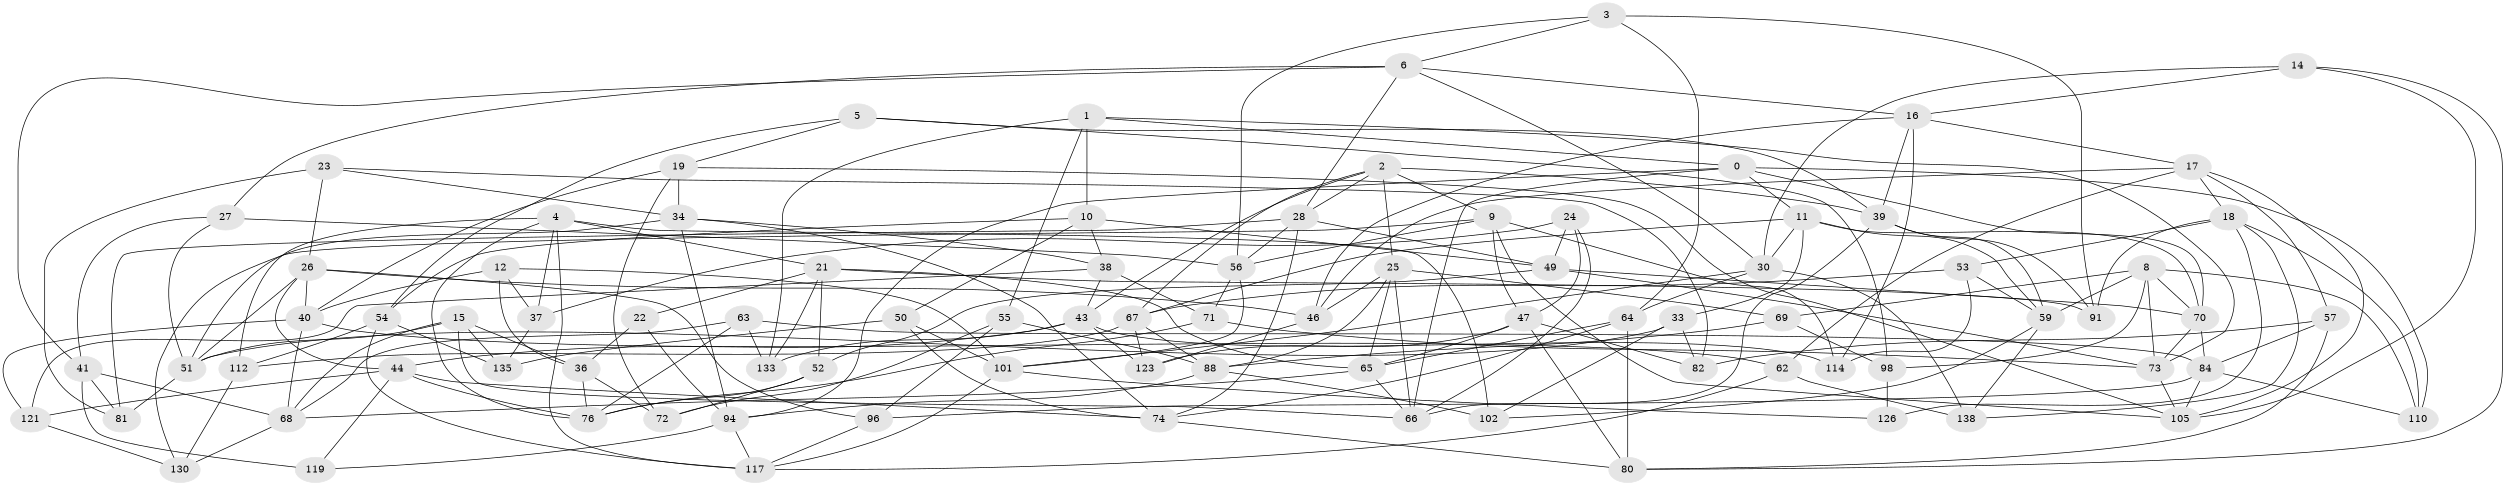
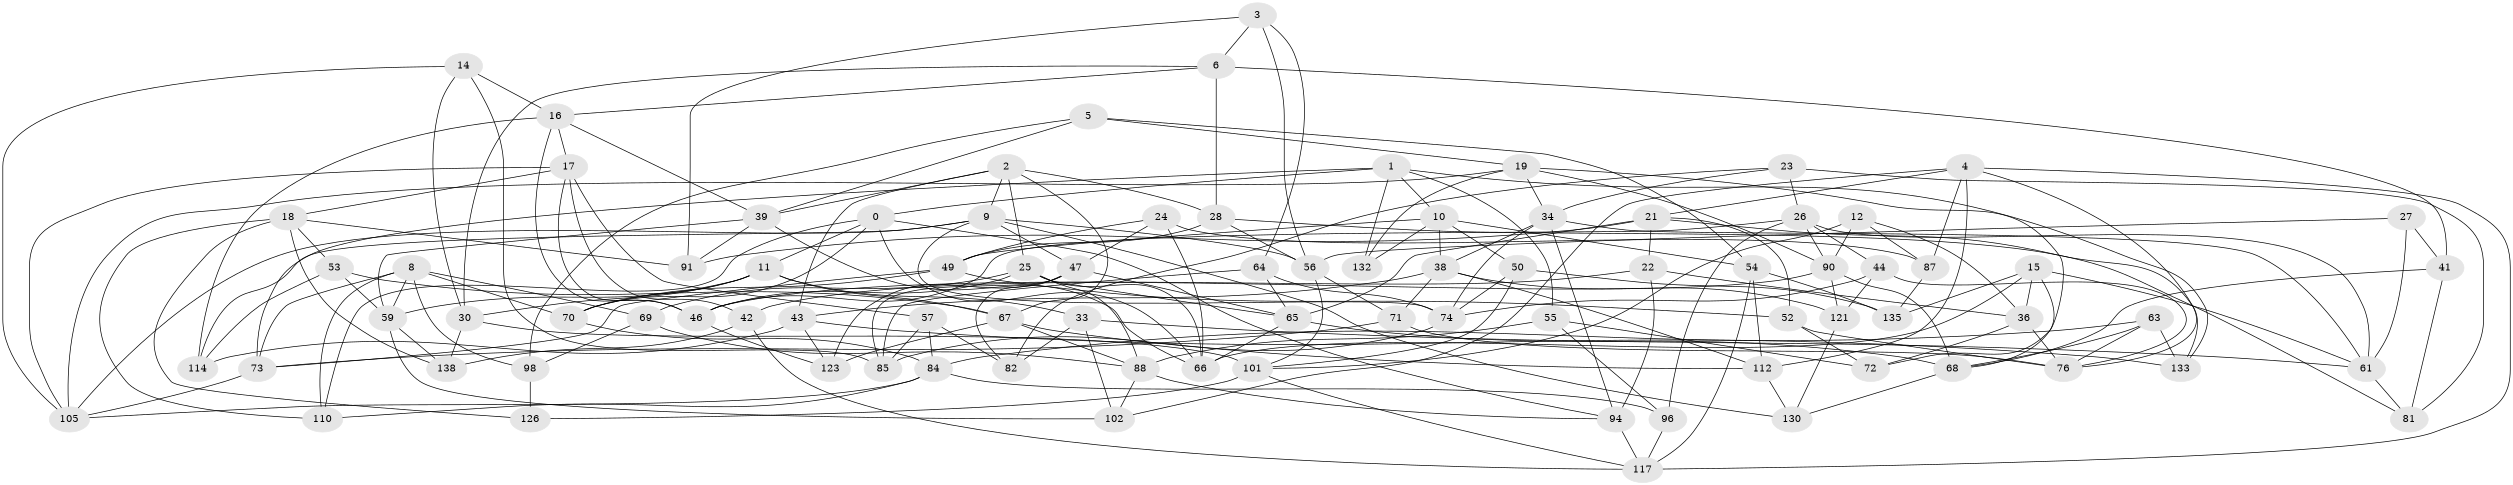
edge "6" -- "27": removed
node "132": added
edge "22" -- "46": added
edge "30" -- "64": removed
edge "38" -- "112": added
node "40": label "40" -> "90"
node "37": label "37" -> "87"
edge "28" -- "74": now "9" -- "74"
edge "70" -- "73": removed
edge "43" -- "44": removed
node "51": label "51" -> "61"
node "62": label "62" -> "42"
node "119": removed
node "80": label "80" -> "85"
